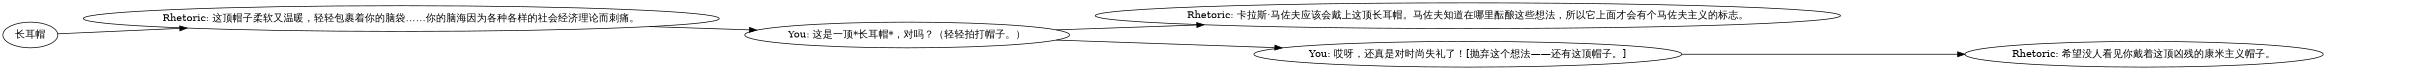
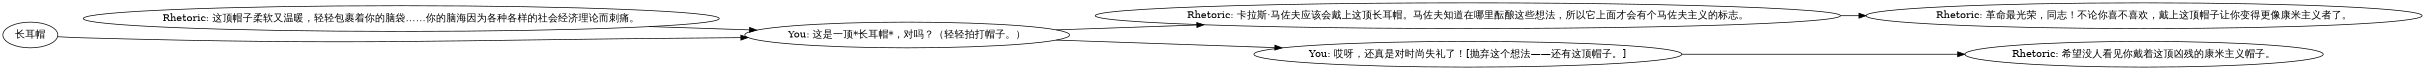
node "Rhetoric: 革命最光荣，同志！不论你喜不喜欢，戴上这顶帽子让你变得更像康米主义者了。": added
edge "长耳帽" -> "Rhetoric: 这顶帽子柔软又温暖，轻轻包裹着你的脑袋……你的脑海因为各种各样的社会经济理论而刺痛。": now "长耳帽" -> "You: 这是一顶*长耳帽*，对吗？（轻轻拍打帽子。）"
